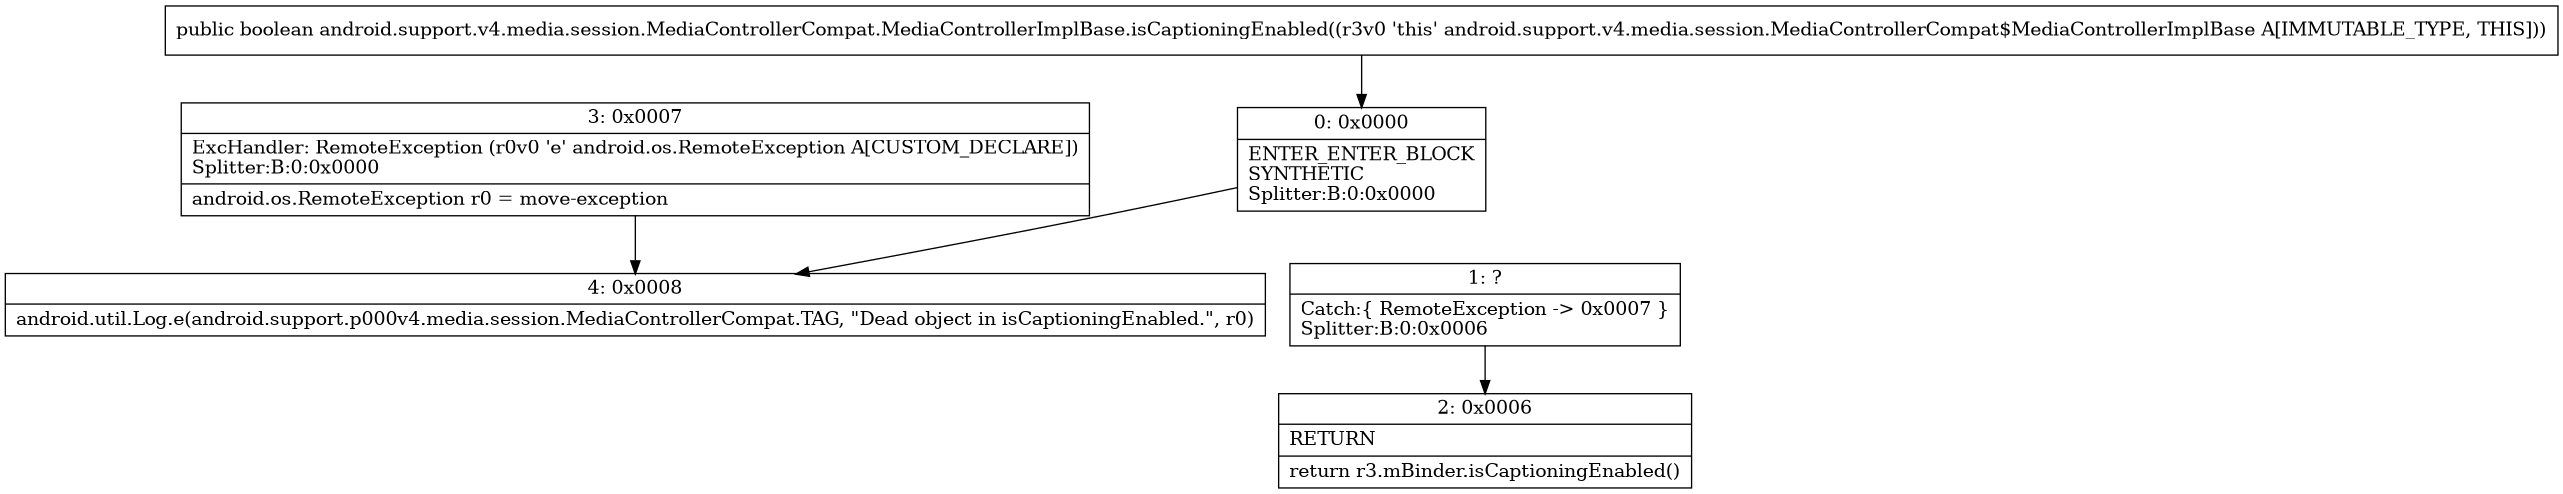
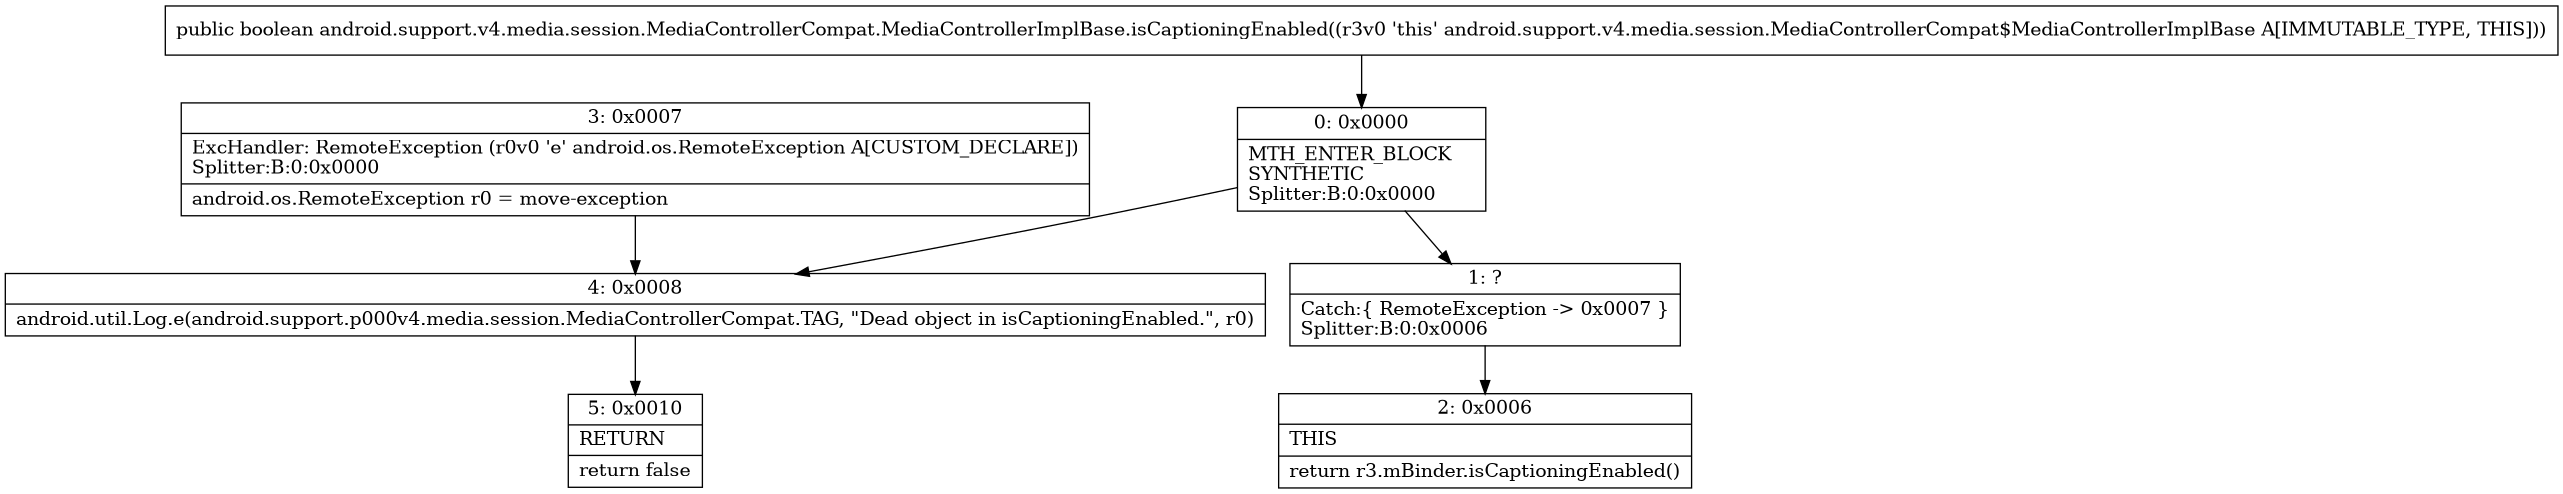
node "0: 0x0000": text "ENTER_ENTER_BLOCK" -> "MTH_ENTER_BLOCK"
edge "0: 0x0000" -> "1: ?": added
node "2: 0x0006": text "RETURN" -> "THIS"
node "5: 0x0010": added
